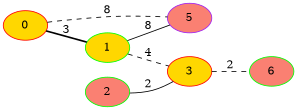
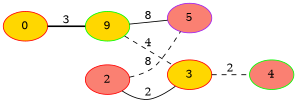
edge "5" -- "0": now "5" -- "2"
node "1": label "1" -> "9"
node "6": label "6" -> "4"
node "2": color green -> red
